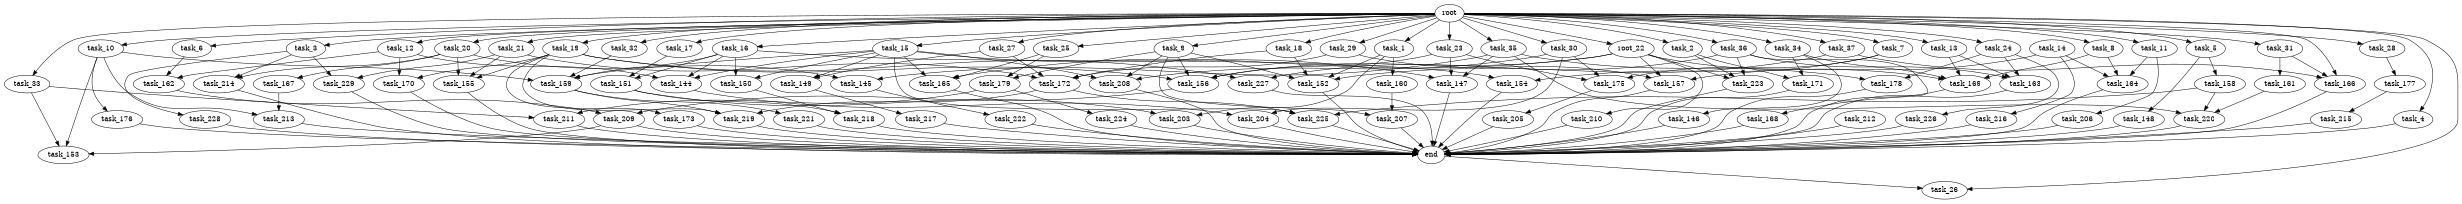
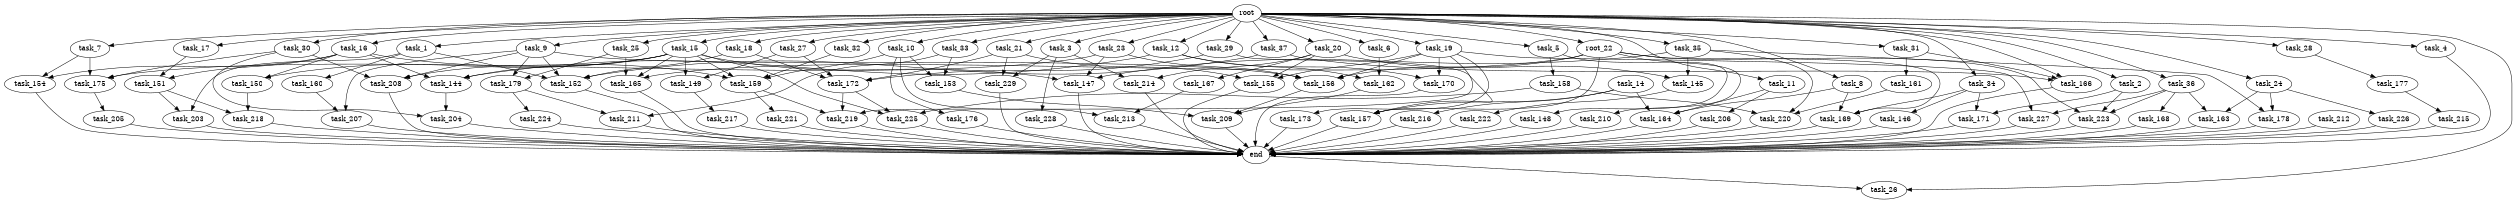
node "task_13": removed
edge "task_209" -> "task_153": reversed
